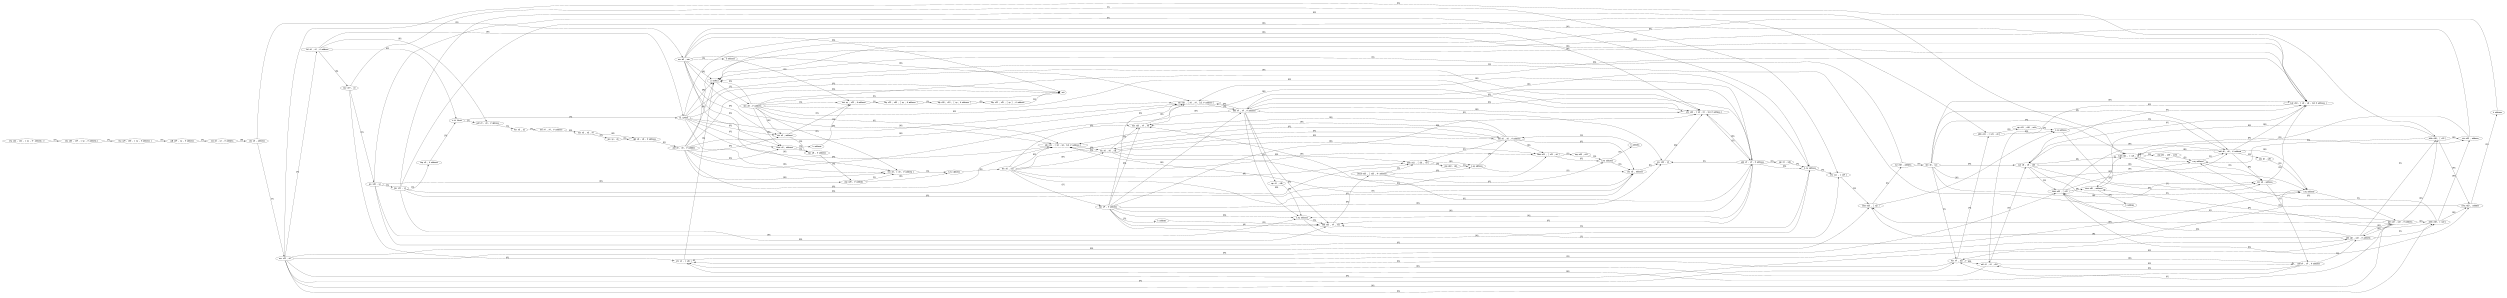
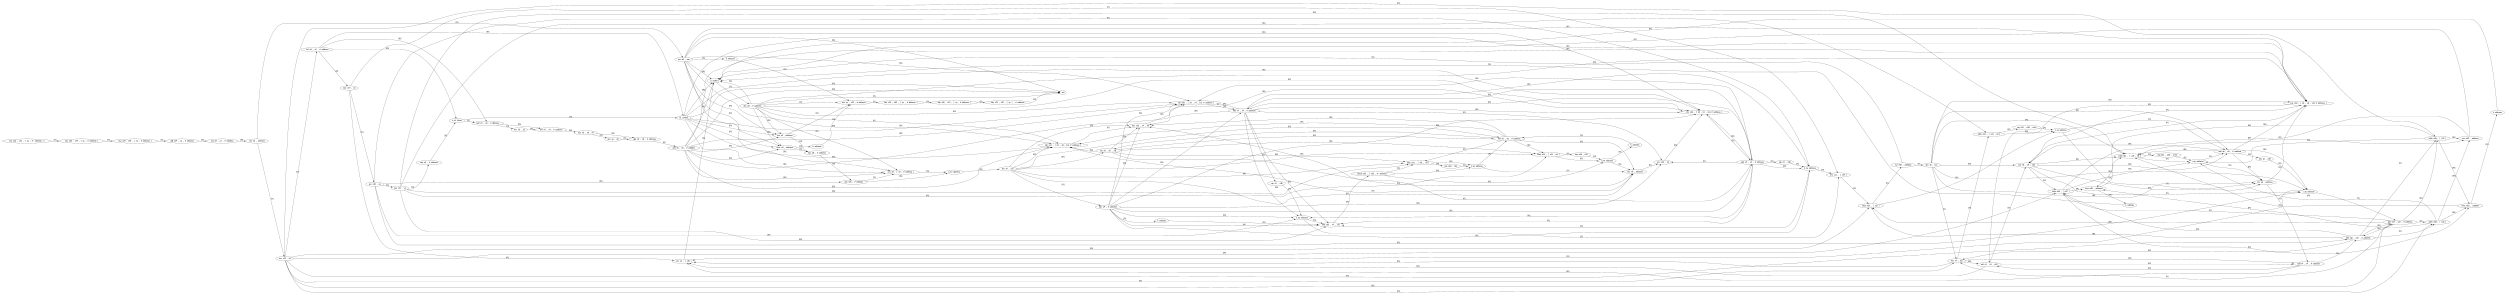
edge "add x9 , x0 , # address" -> "and x9 , x9 , # address": added, label "DFG"
edge "ldr x11 , [ x0 , x8 , lsl # address ]" -> "sub x8 , x8 , x11": now "ldr x11 , [ x0 , x8 , lsl # address ]" -> "sub x10 , x9 , x8"
